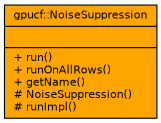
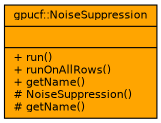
node "gpucf::NoiseSuppression": text "# runImpl()" -> "# getName()"
